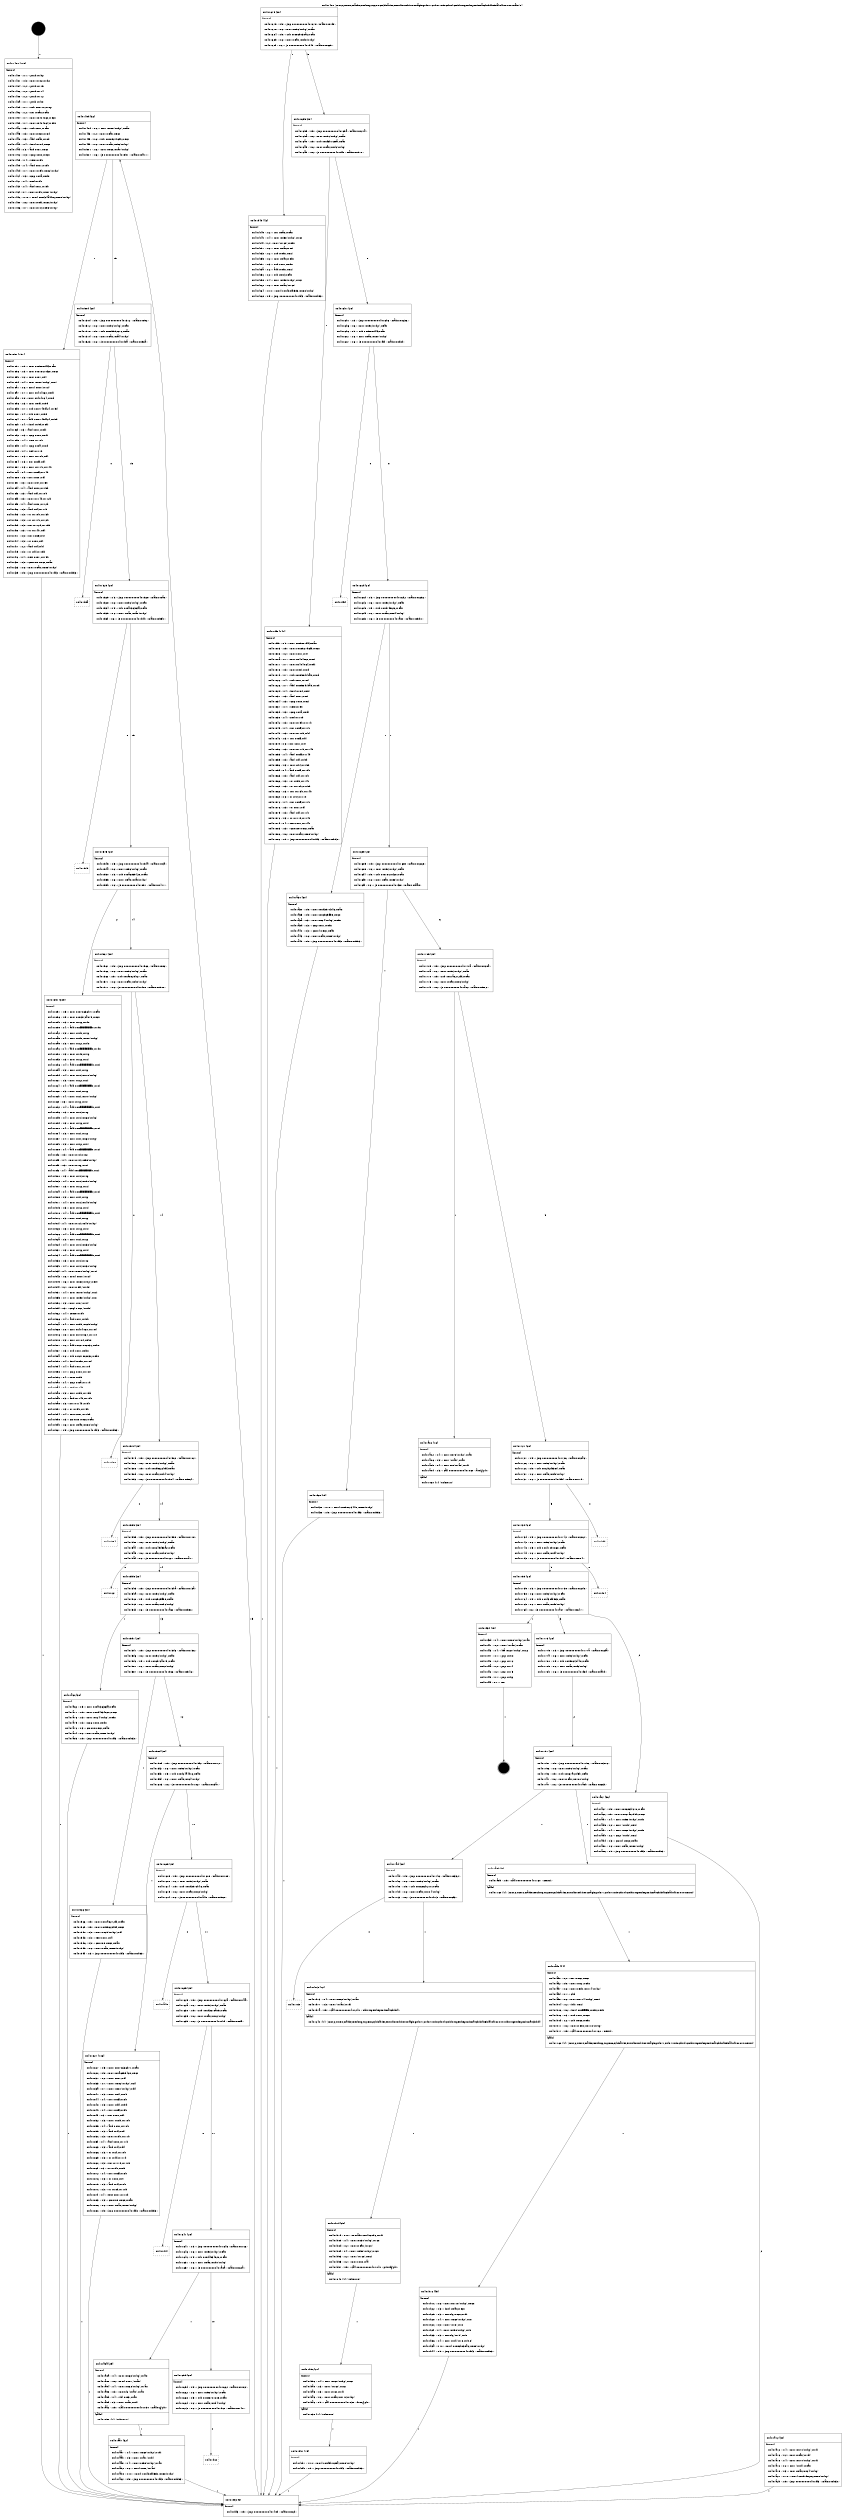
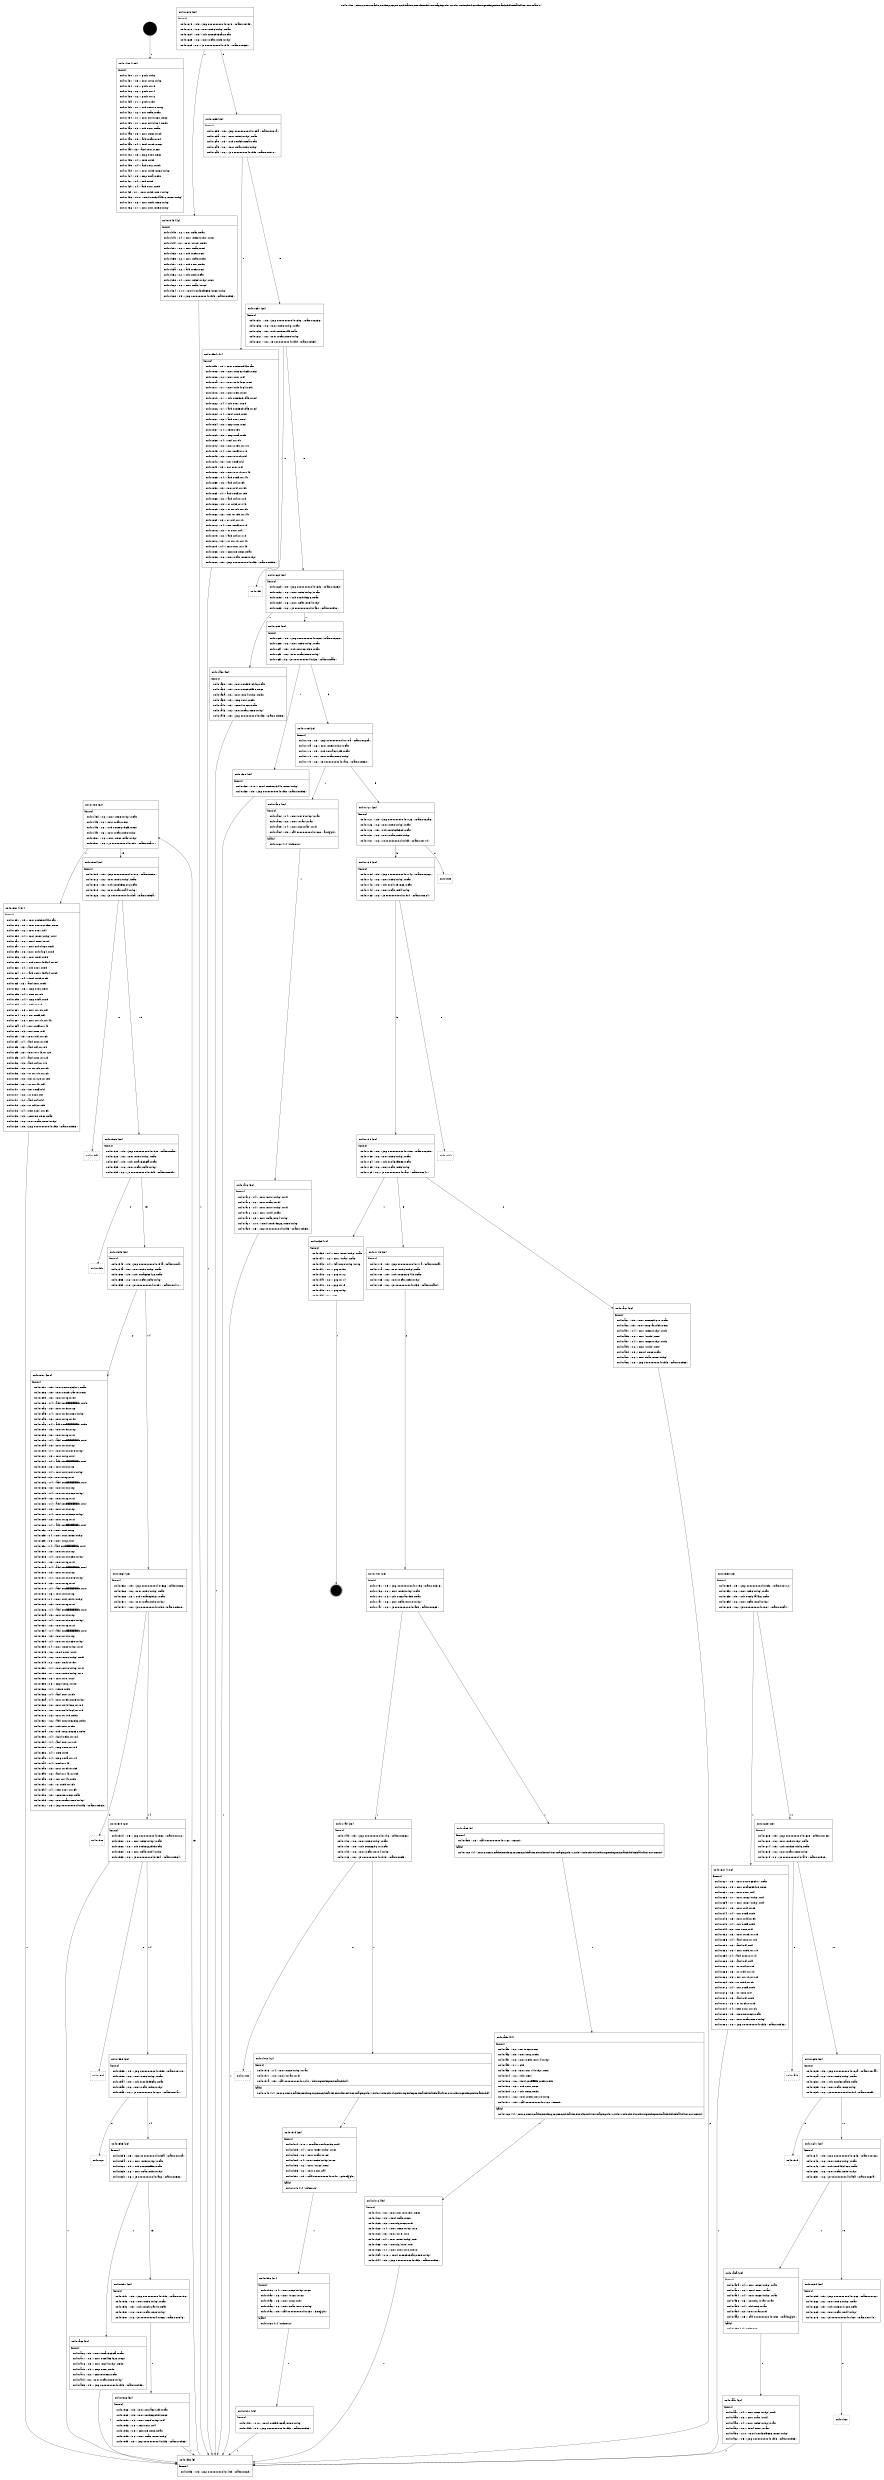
edge "0x401a02 [16]" -> "0x401a12 [30]": added, label "1"
edge "0x4015d1 [28]" -> "0x4015ed [28]": removed, label "12"
edge "0x401891 [309]" -> "0x401fd3 [5]": now "0x40157d [28]" -> "0x401fd3 [5]"
